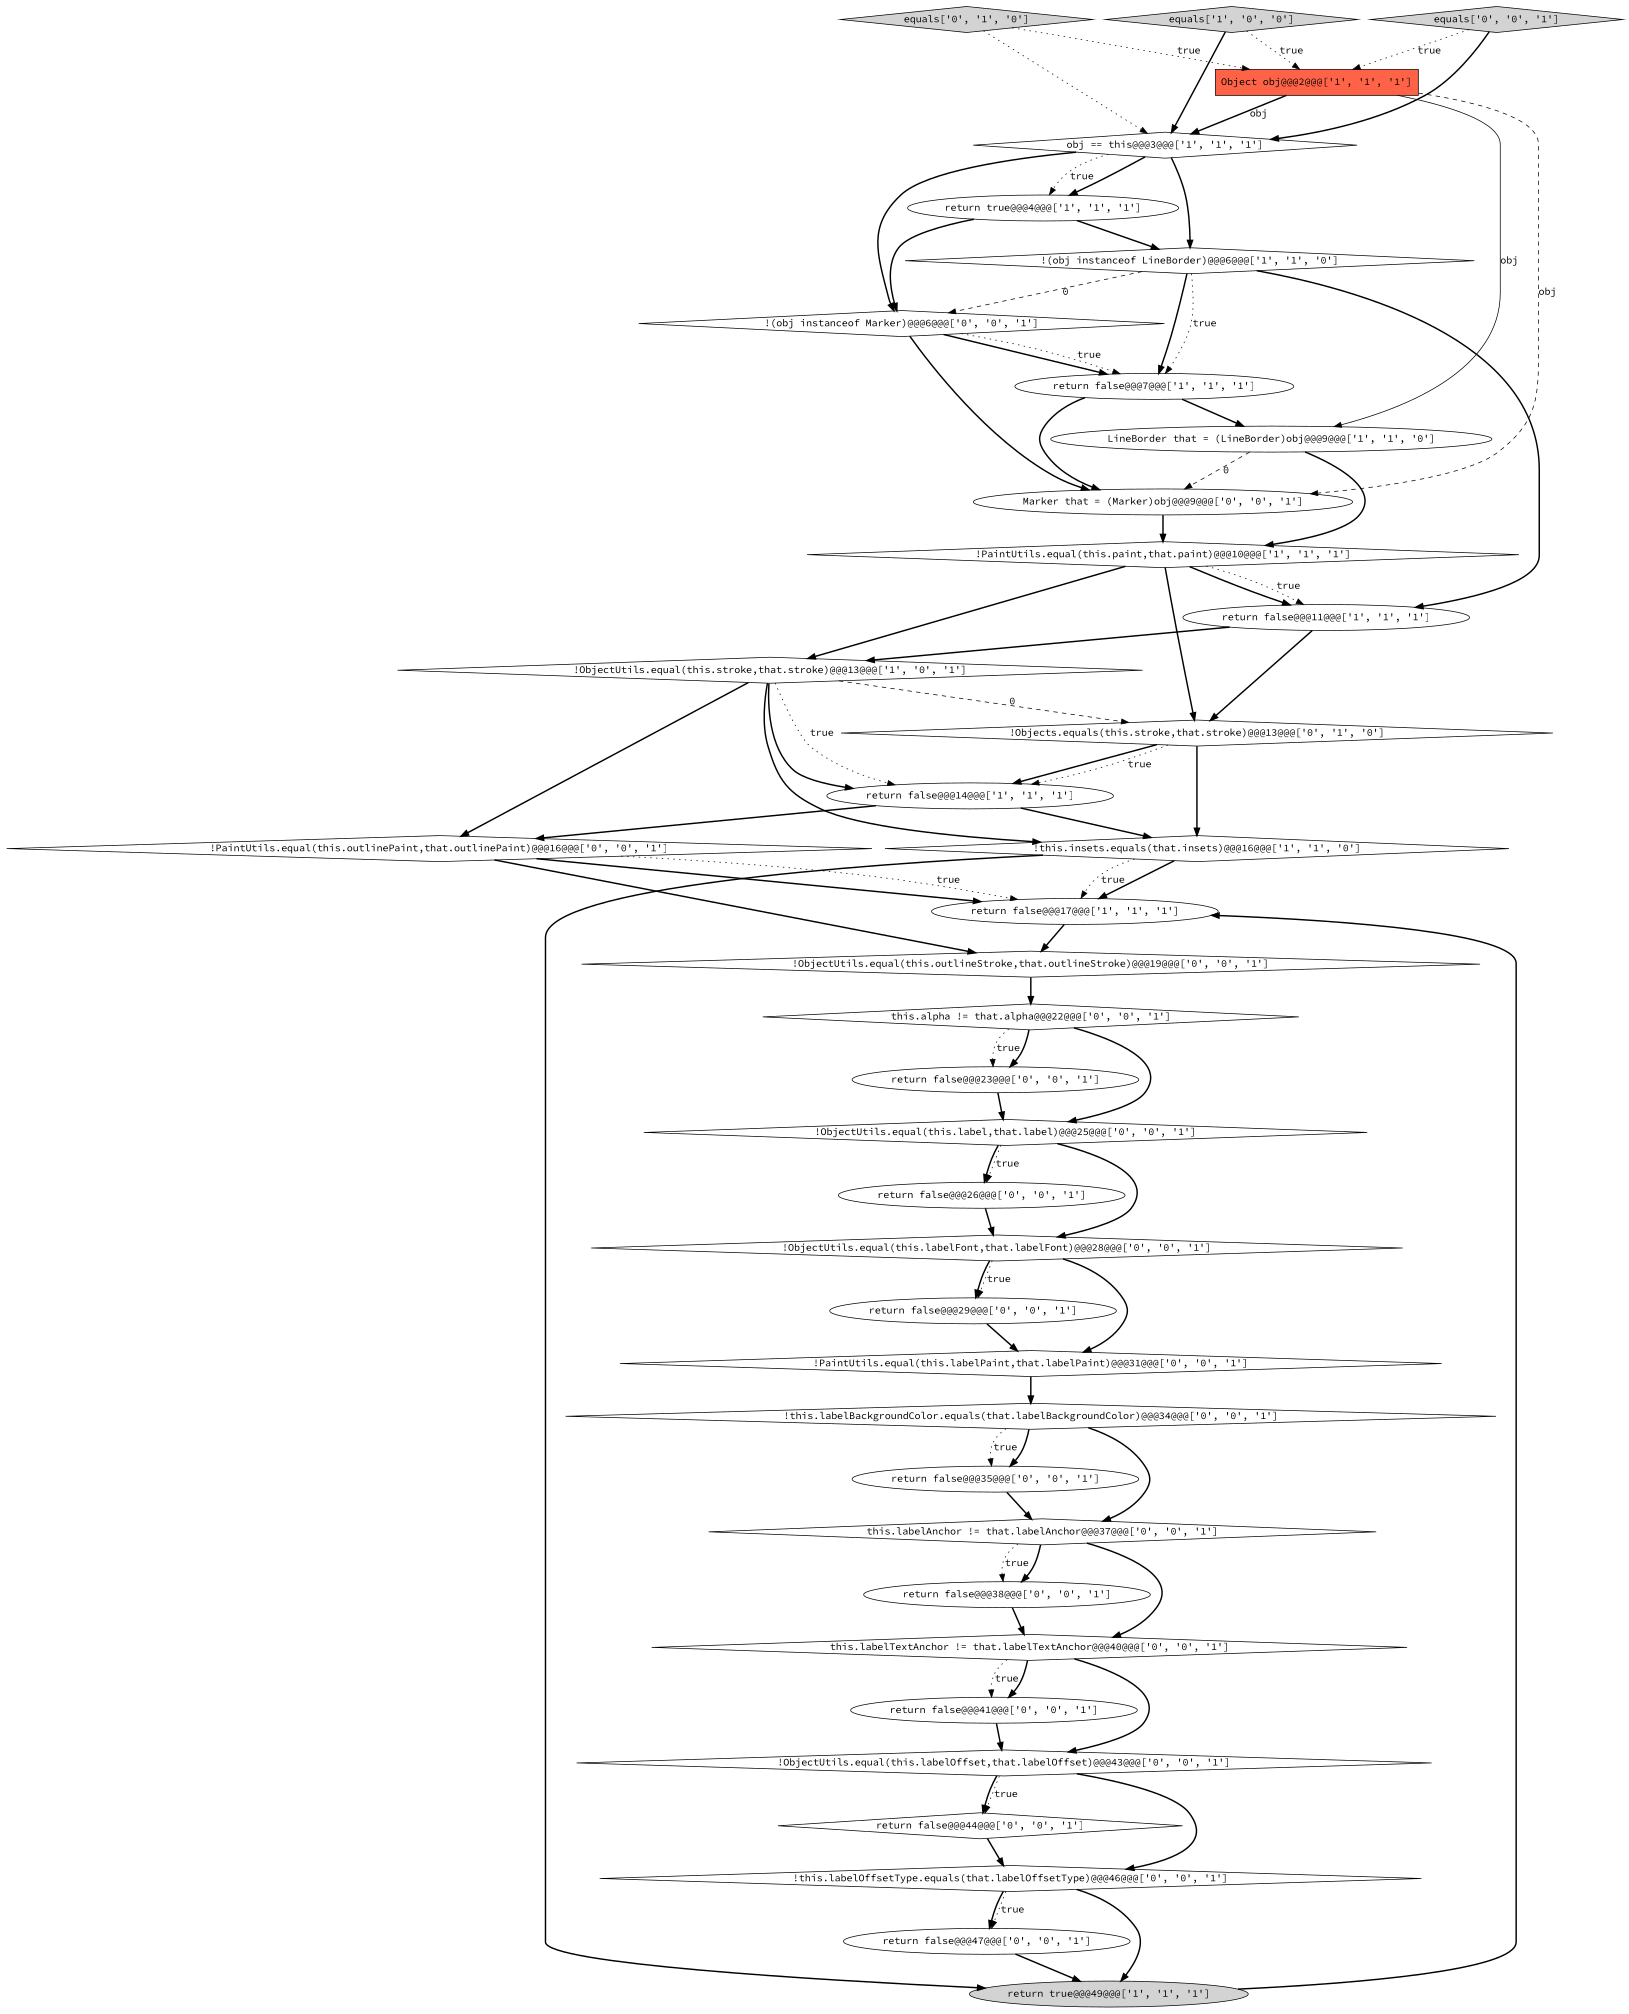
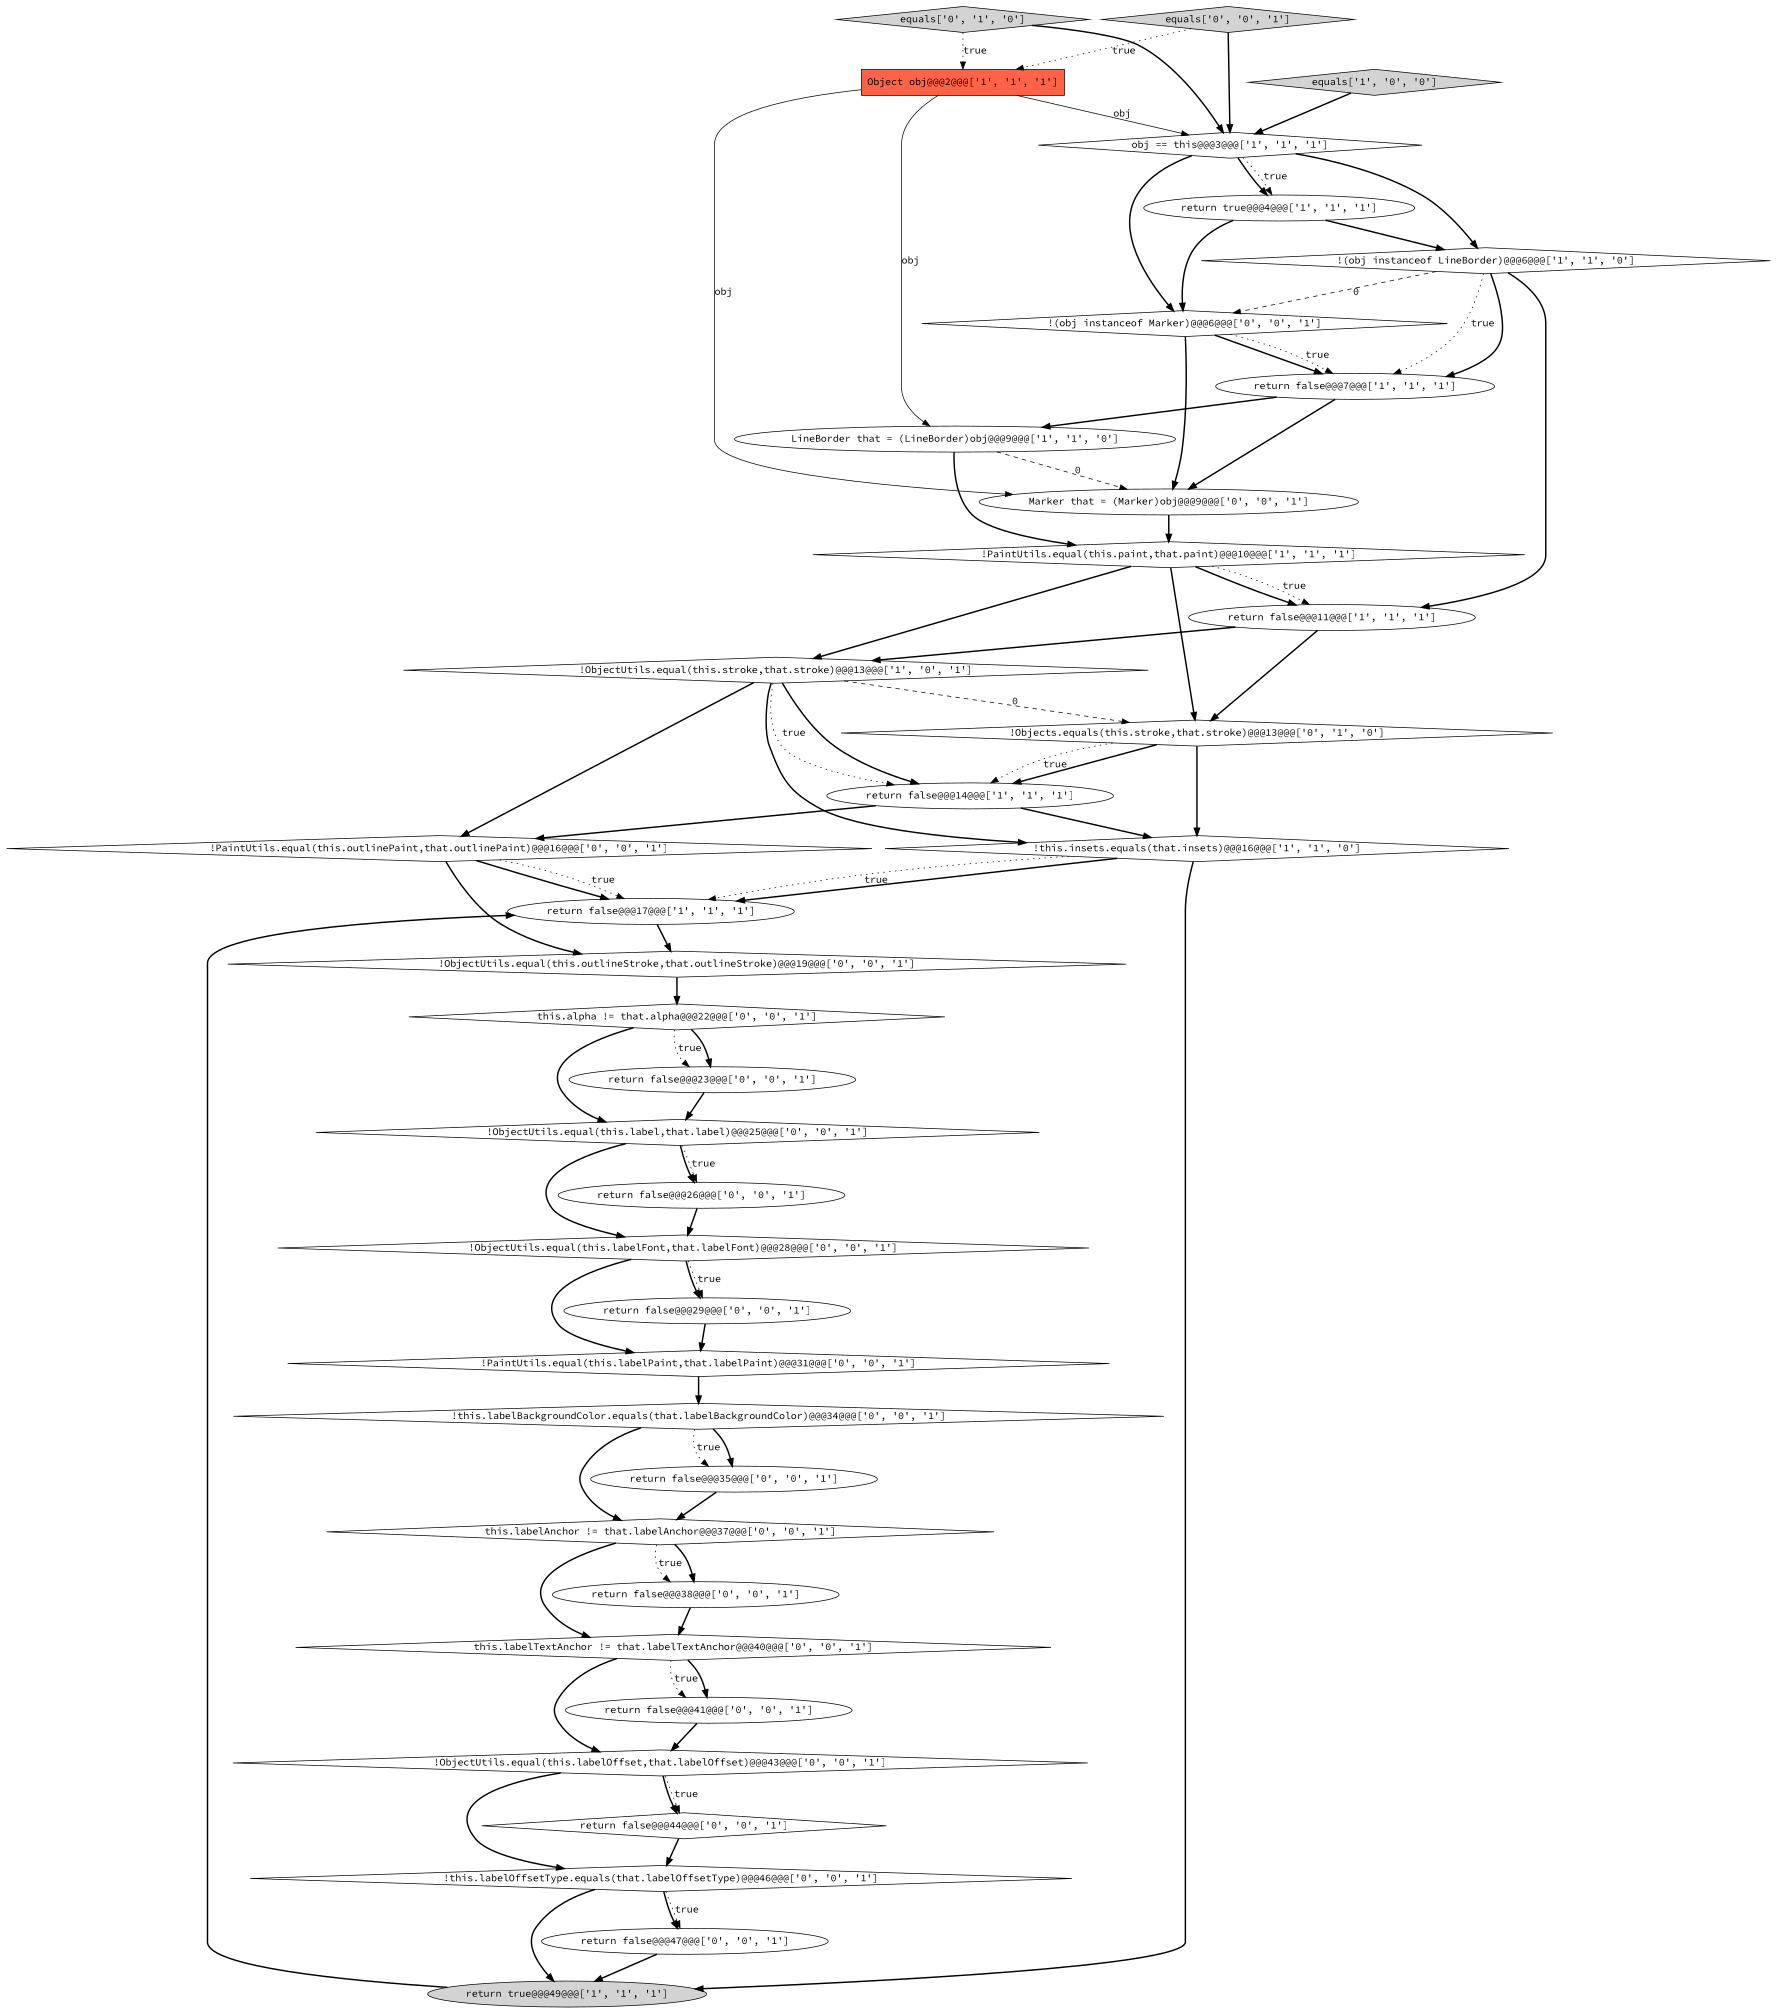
edge "equals['1', '0', '0']" -> "Object obj@@@2@@@['1', '1', '1']": removed, label "true"
edge "equals['0', '1', '0']" -> "obj == this@@@3@@@['1', '1', '1']": style dotted -> bold
edge "Object obj@@@2@@@['1', '1', '1']" -> "obj == this@@@3@@@['1', '1', '1']": style bold -> solid
edge "Object obj@@@2@@@['1', '1', '1']" -> "Marker that = (Marker)obj@@@9@@@['0', '0', '1']": style dashed -> solid
